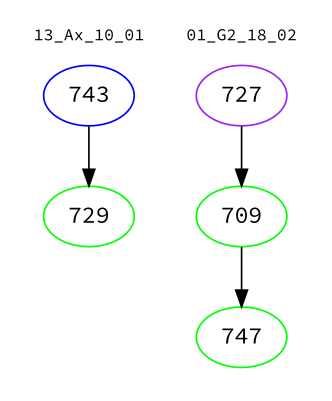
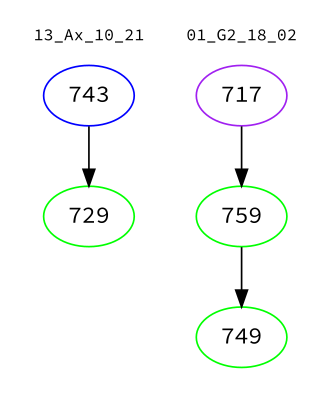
cluster "13_Ax_10_01": label "13_Ax_10_01" -> "13_Ax_10_21"
node "727": label "727" -> "717"
node "709": label "709" -> "759"
node "747": label "747" -> "749"
